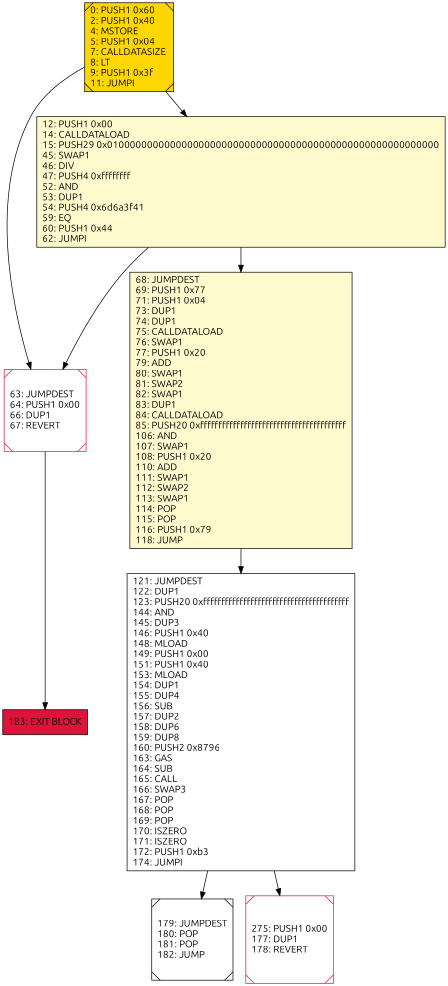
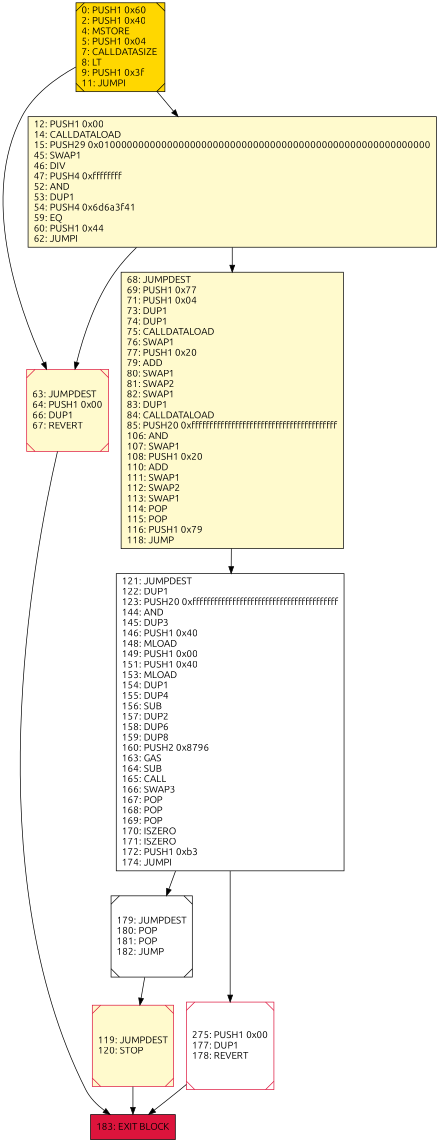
node "63: JUMPDEST 64: PUSH1 0x00 66: DUP1 67: REVERT": fillcolor white -> lemonchiffon
node "119: JUMPDEST 120: STOP": added
edge "275: PUSH1 0x00 177: DUP1 178: REVERT" -> "183: EXIT BLOCK": added
